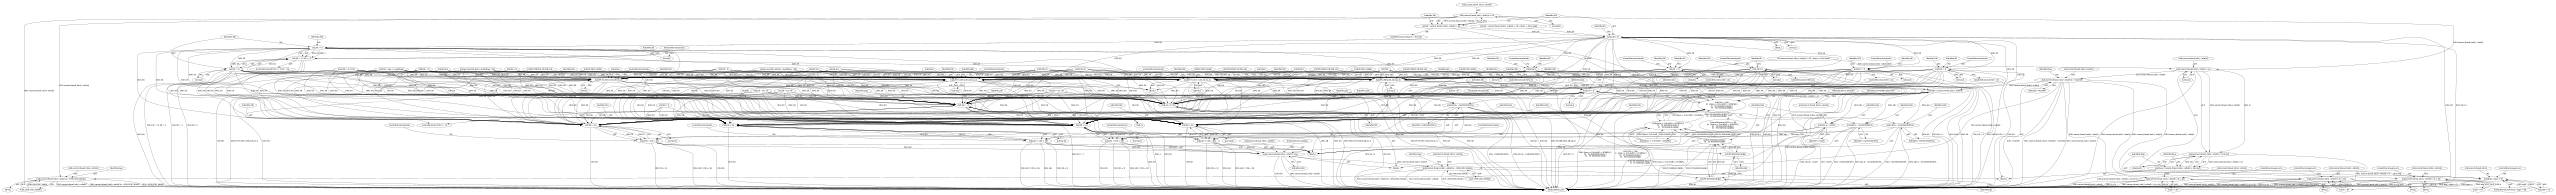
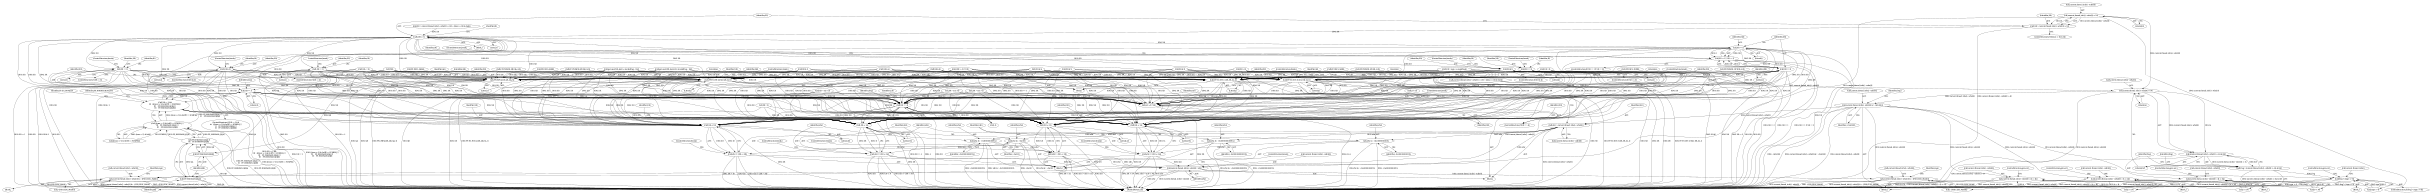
edge "(Call,(XR >> 2) ^ XR)" -> "(Call,XR << 32)": label "DDG: XR" -> "DDG: XR == -1"
edge "(Call,xfsr &= ~0x300000000UL)" -> "(Call,XR << 10)": now "(Call,XR & 8)" -> "(Call,XR << 10)"
